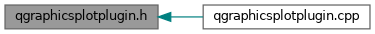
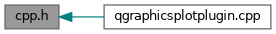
node "qgraphicsplotplugin.h": label "qgraphicsplotplugin.h" -> "cpp.h"
